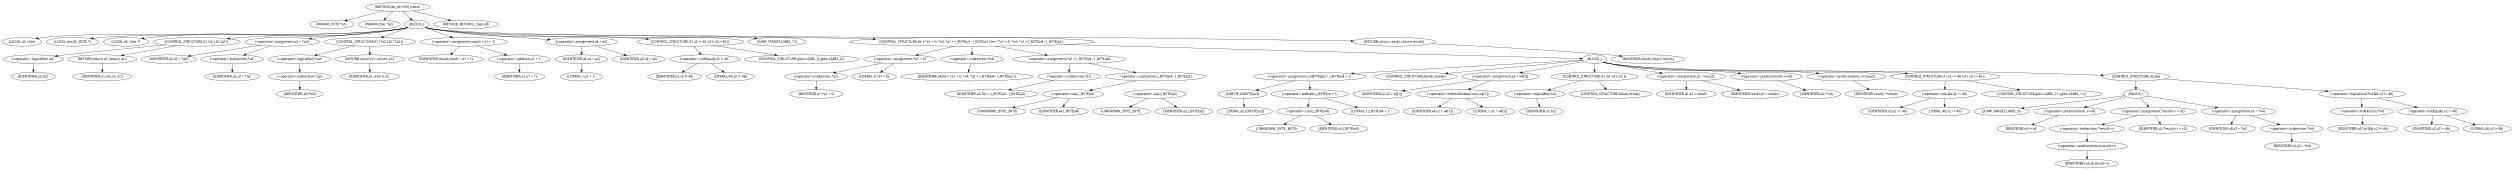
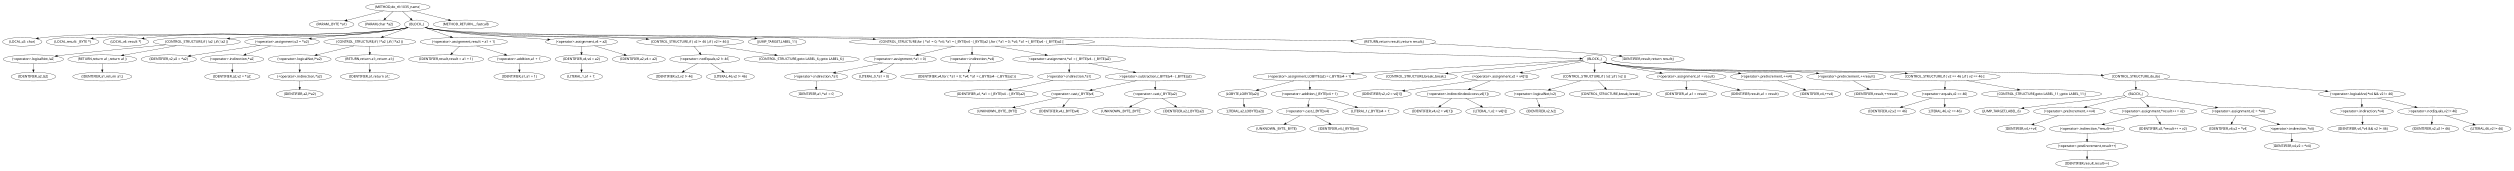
node "(LOCAL,v4: char *)": label "(LOCAL,v4: char *)" -> "(LOCAL,v4: result *)"
edge "(<operator>.subtraction,(_BYTE)v4 - (_BYTE)a2)" -> "(<operator>.cast,(_BYTE)a2)": added
